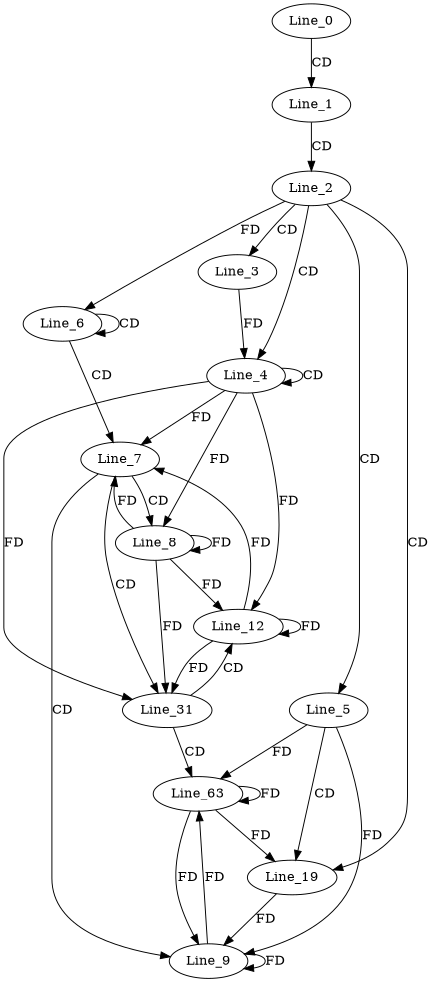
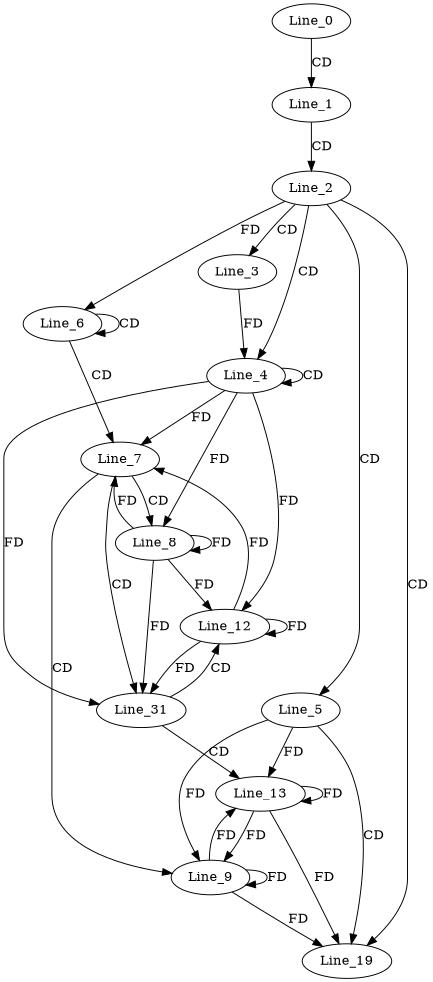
node "Line_63": label "Line_63" -> "Line_13"
edge "Line_19" -> "Line_9": reversed
